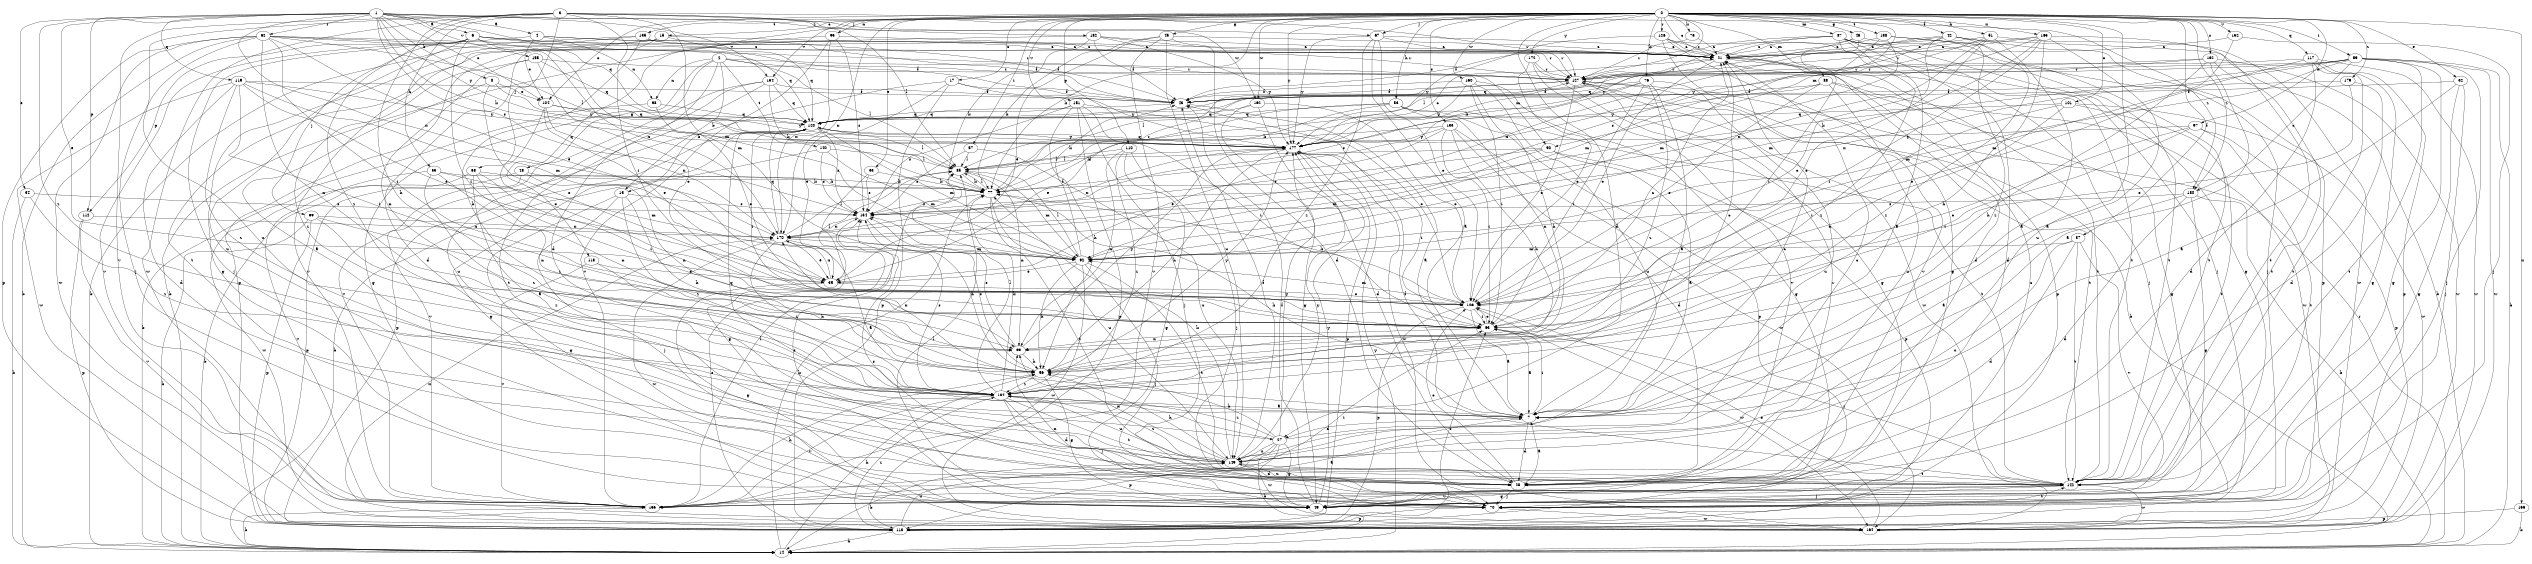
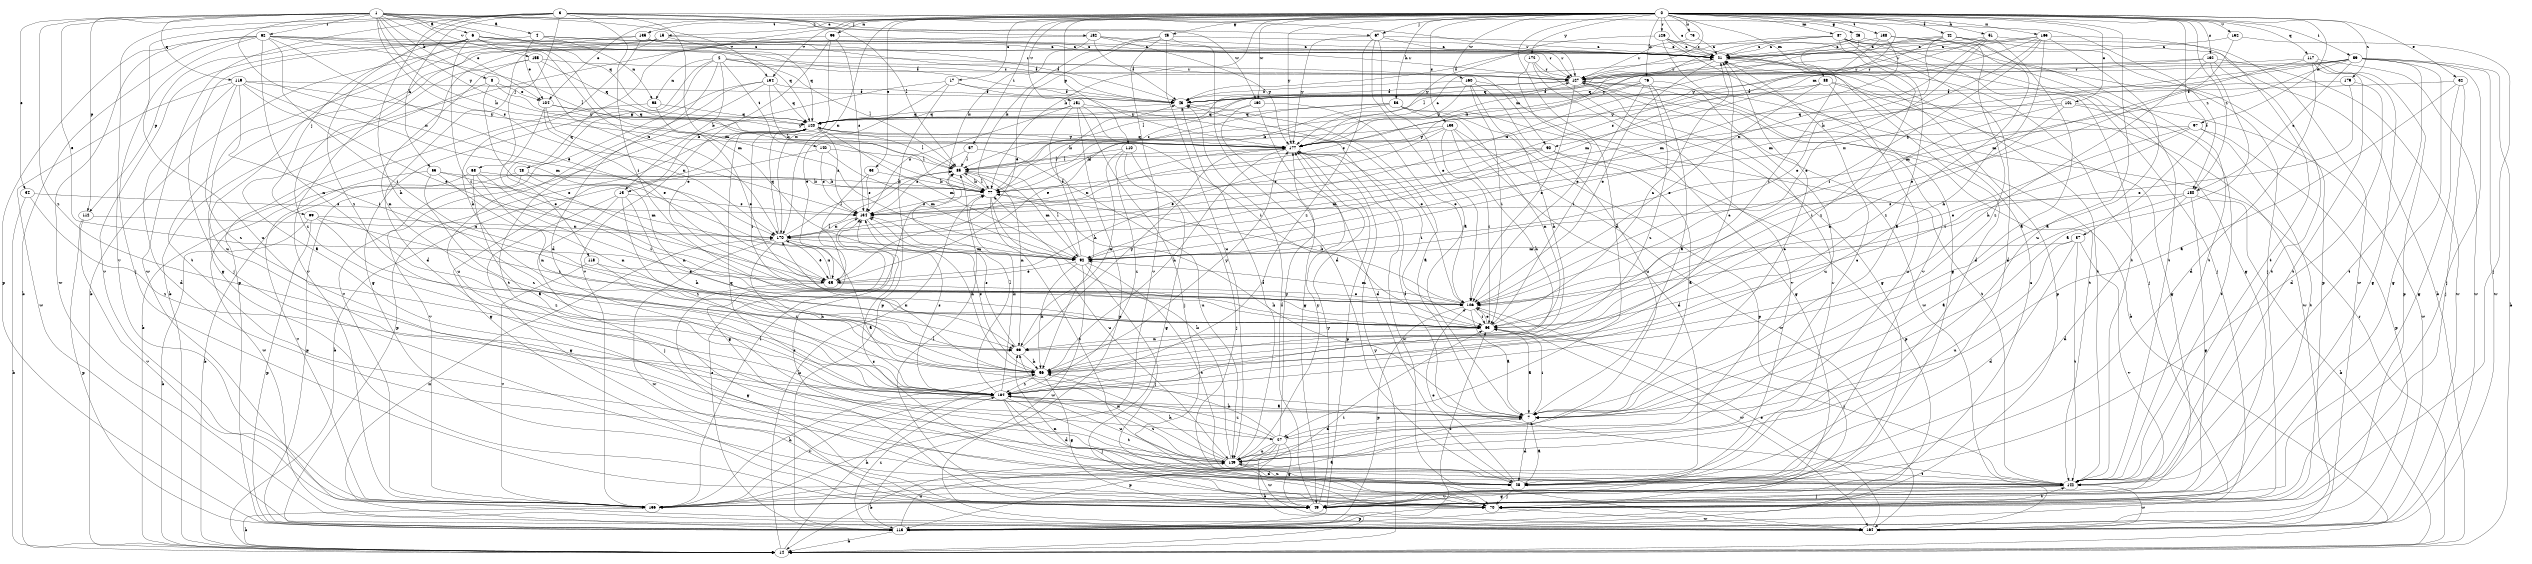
node "166": removed
